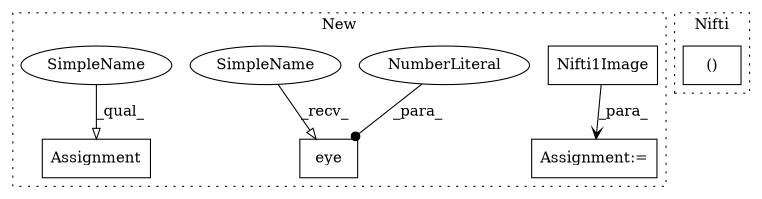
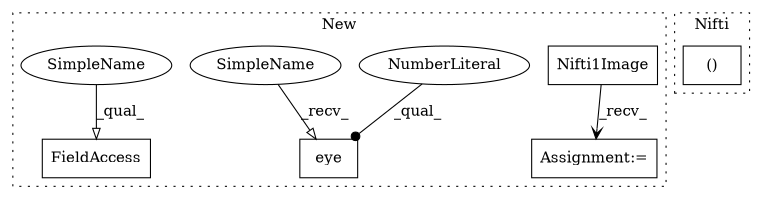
edge "NumberLiteral" -> "eye": label "_para_" -> "_qual_"
edge "Nifti1Image" -> "Assignment:=": label "_para_" -> "_recv_"
node "Assignment": label "Assignment" -> "FieldAccess"
